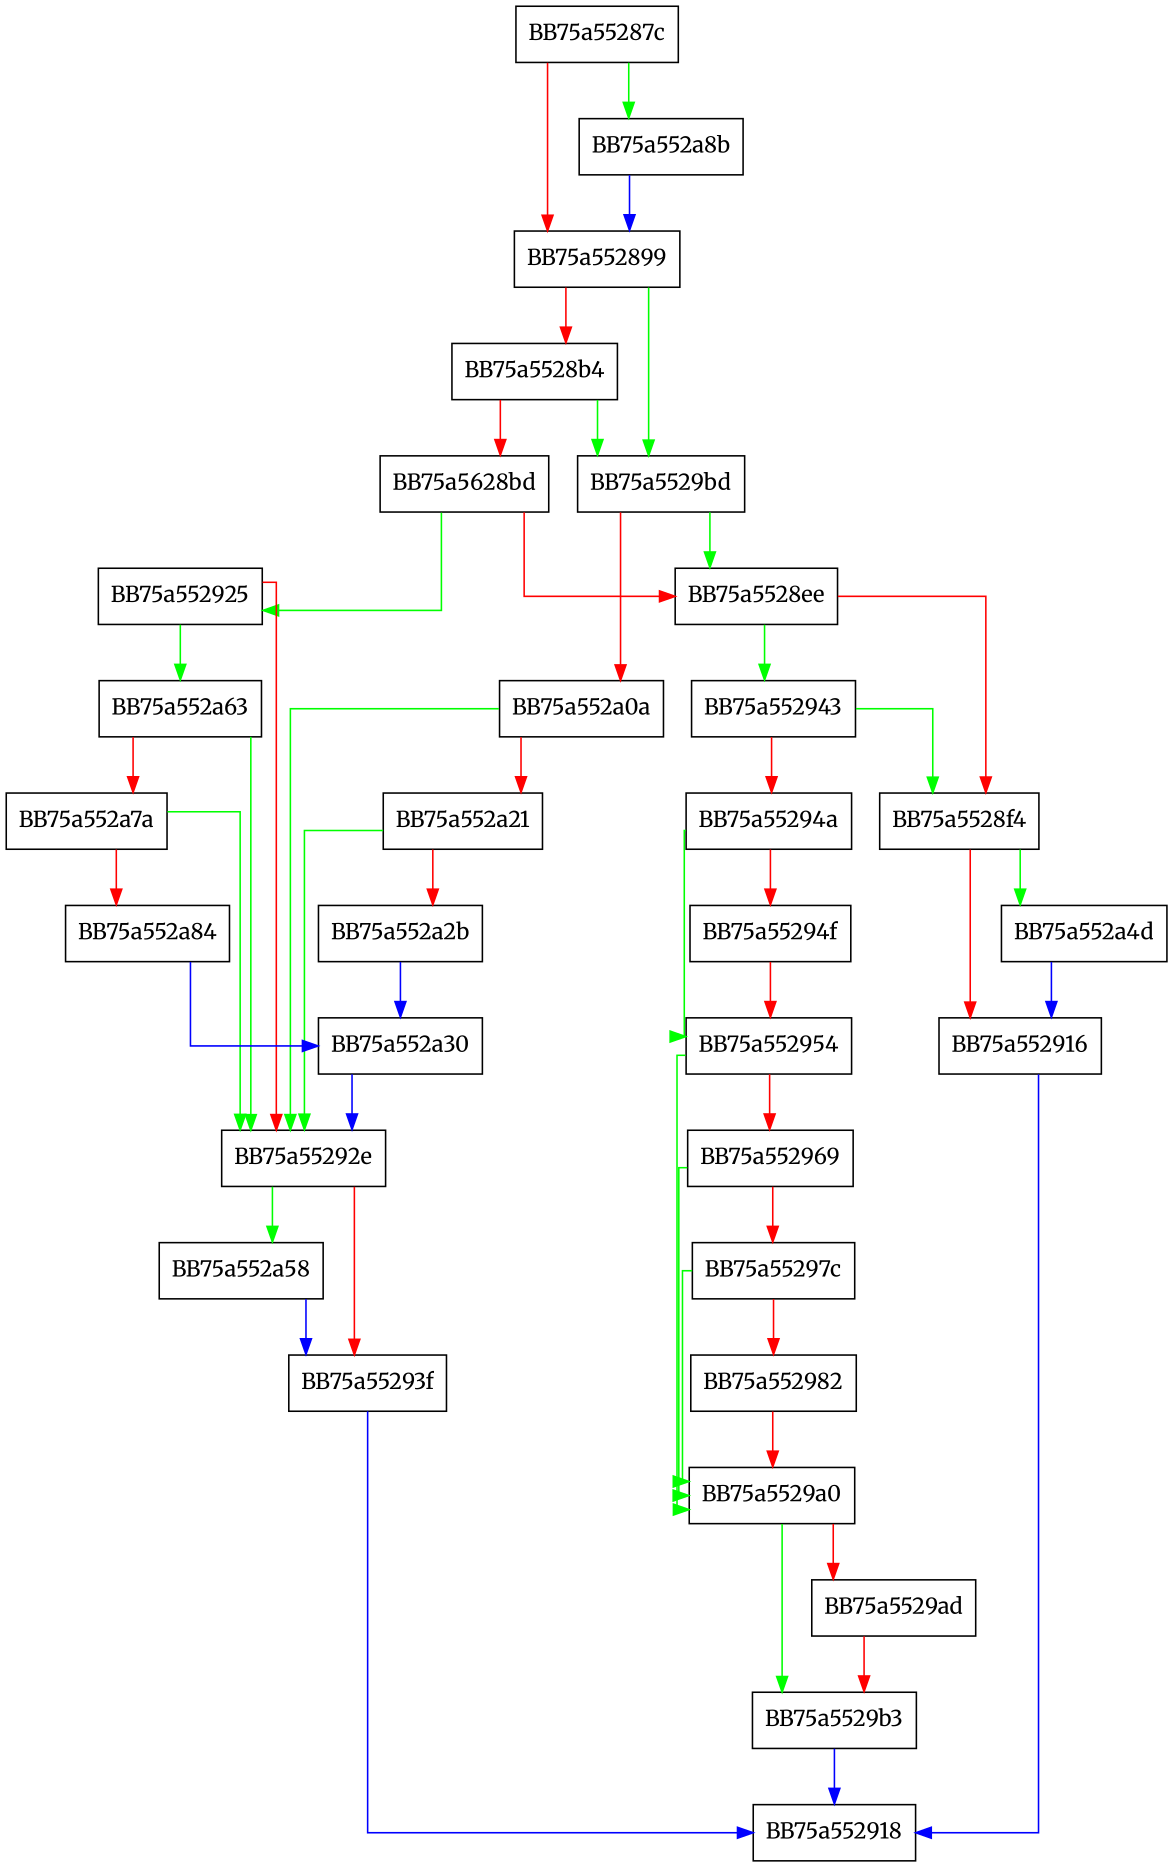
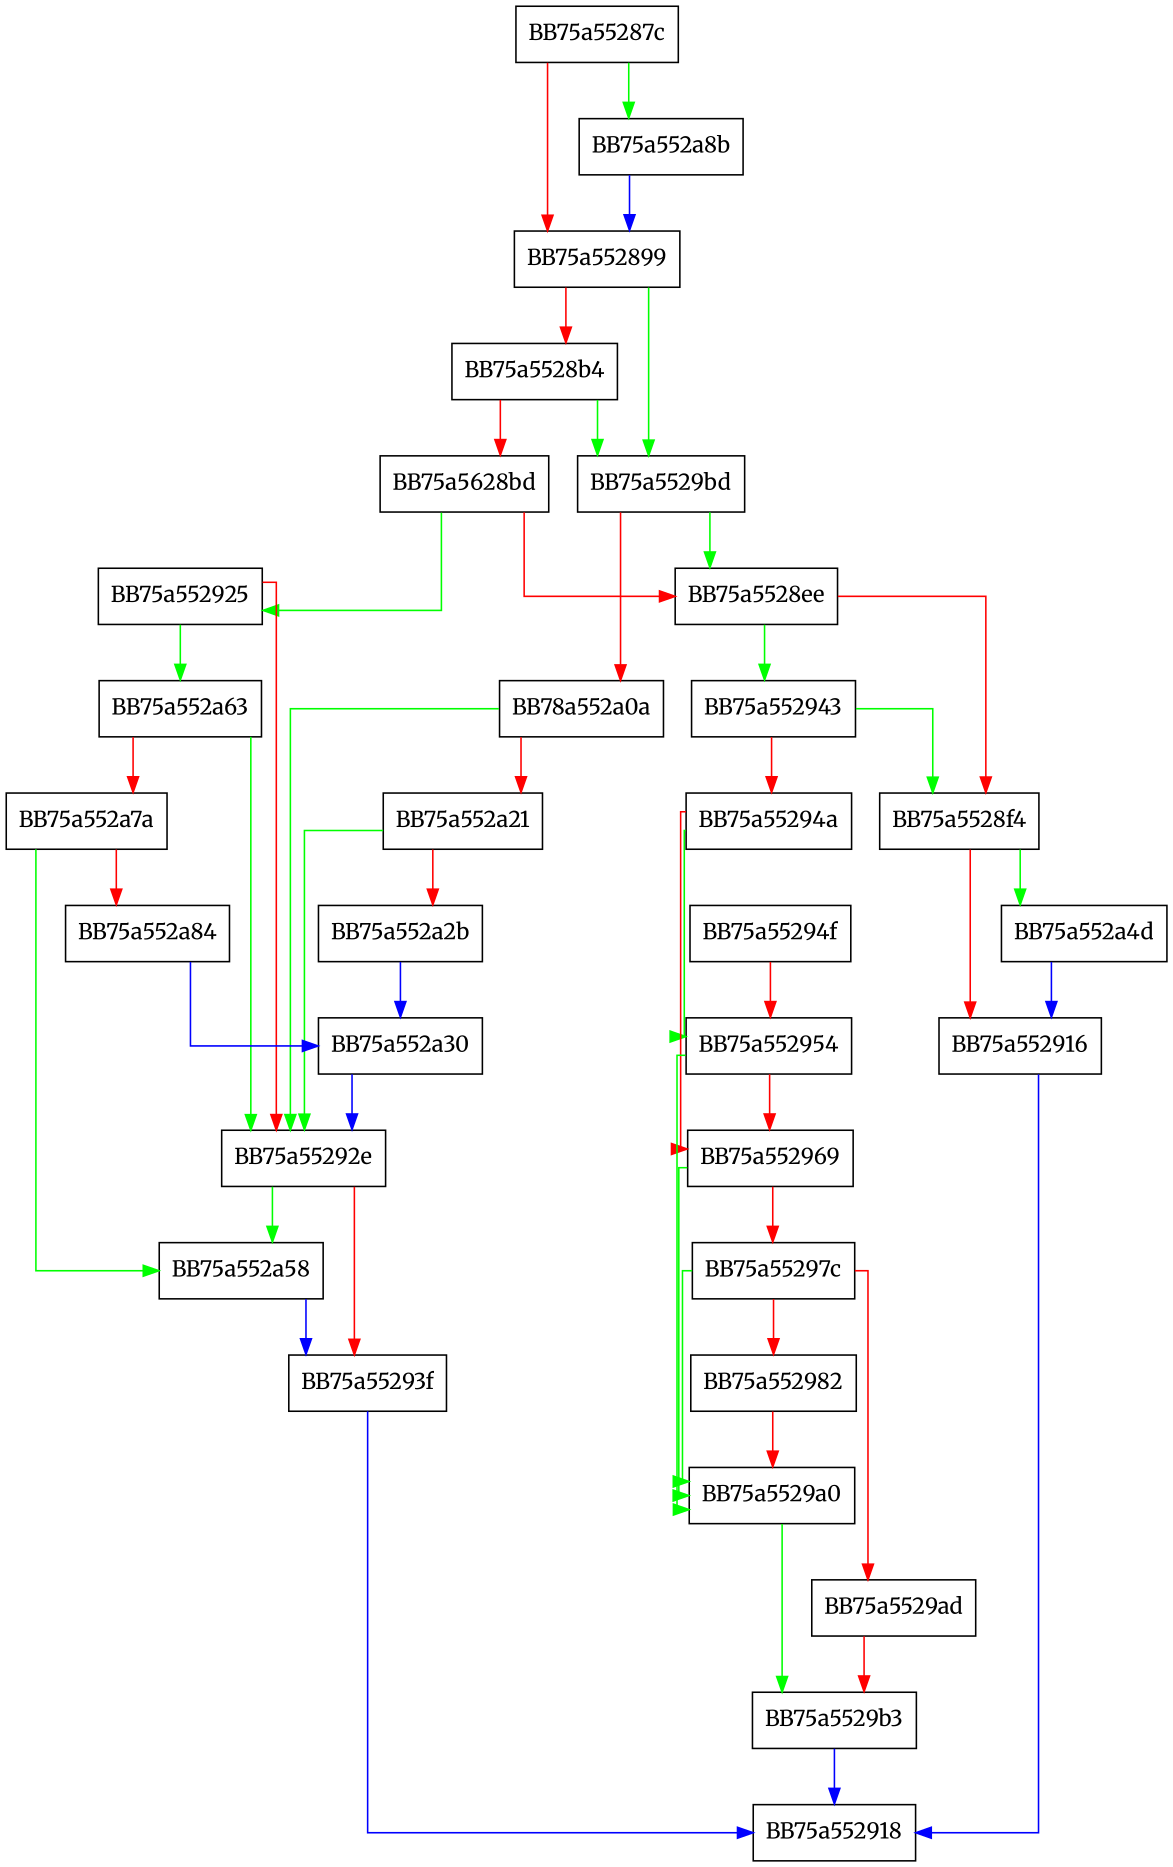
node "BB75a552a0a": label "BB75a552a0a" -> "BB78a552a0a"
edge "BB75a55294a" -> "BB75a55294f": now "BB75a55294a" -> "BB75a552969"
edge "BB75a552a7a" -> "BB75a55292e": now "BB75a552a7a" -> "BB75a552a58"
edge "BB75a5529a0" -> "BB75a5529ad": now "BB75a55297c" -> "BB75a5529ad"
